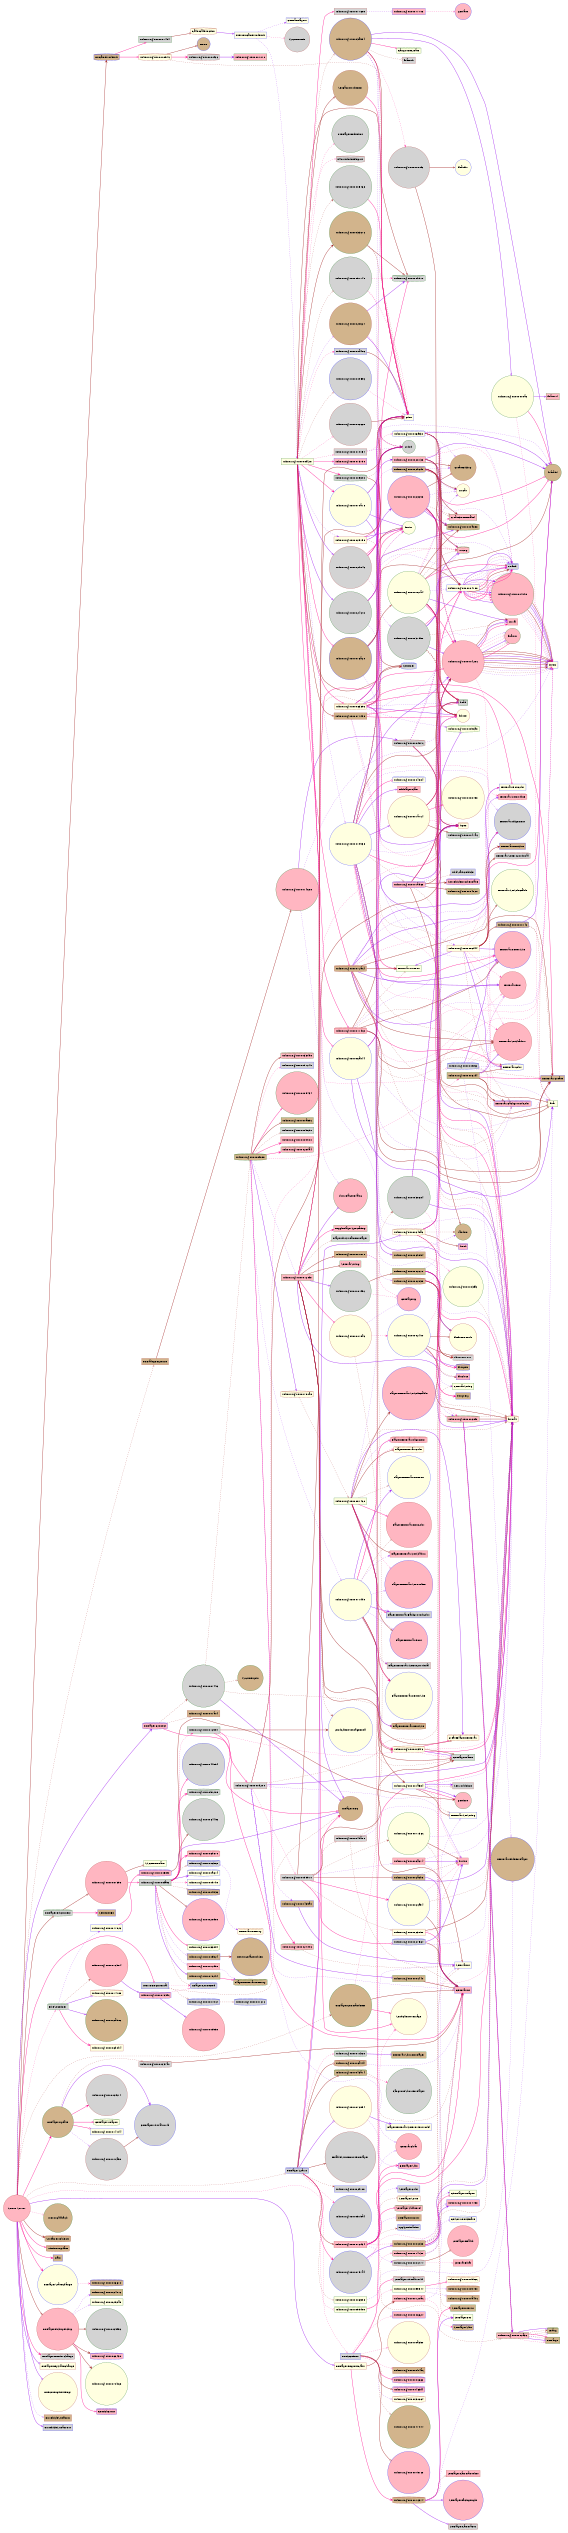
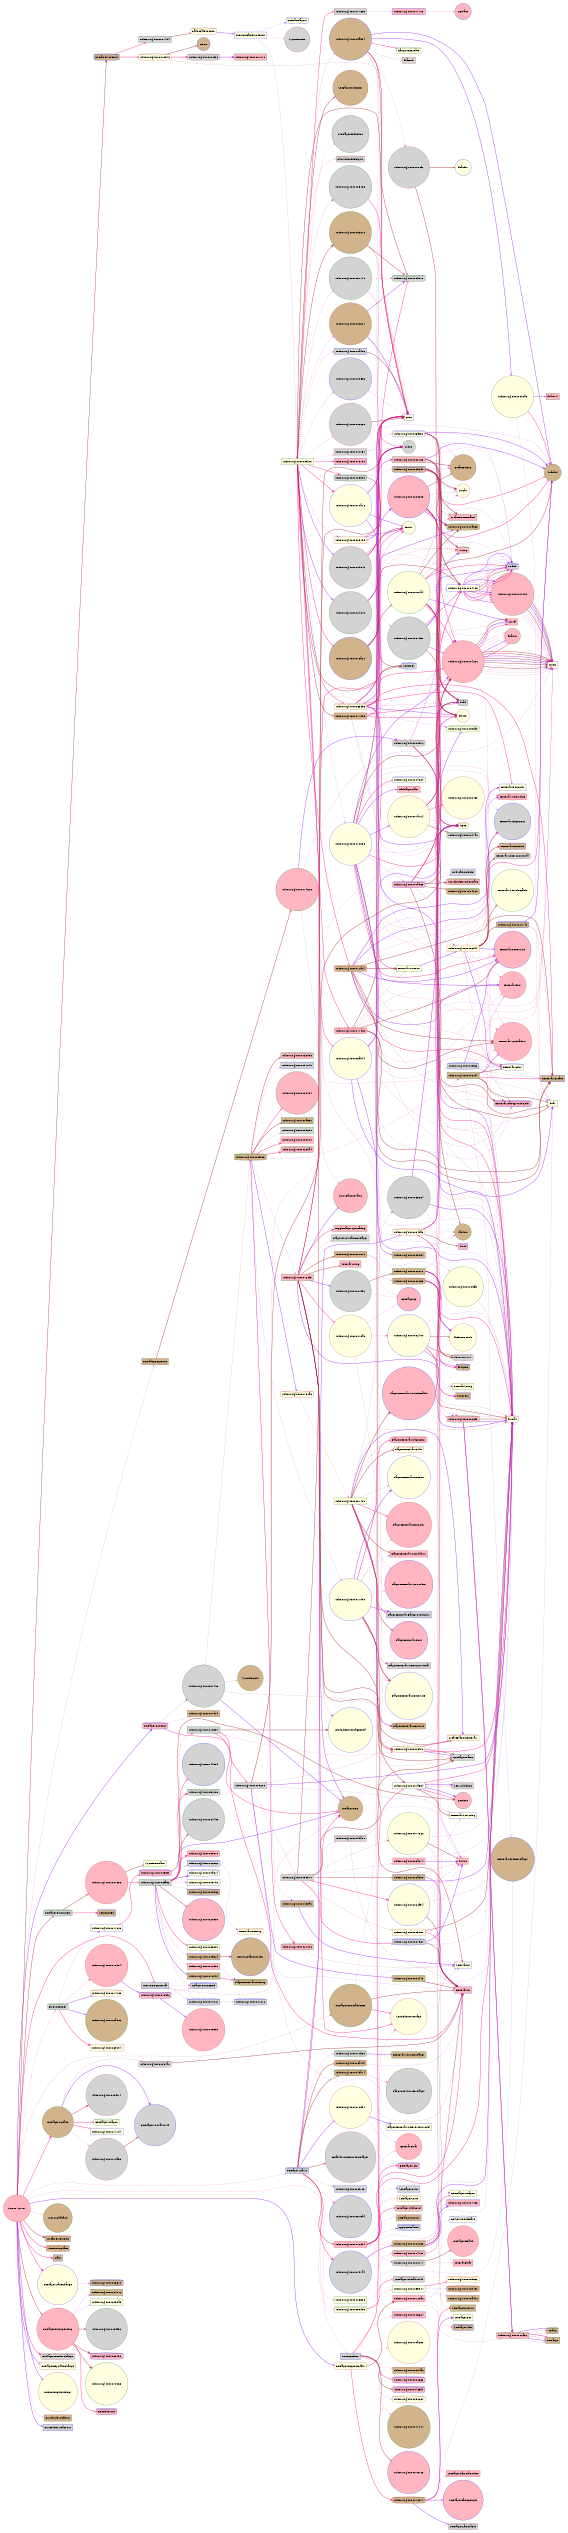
edge "SetGameModeText" -> "print": now "unknown@0x00077db8" -> "print"
node "SetVehicleNumberPlate": color blue -> darkgreen
edge "unknown@0x00082f44" -> "TextDrawUseBox": reversed
edge "unknown@0x00002038" -> "db_free_result": color brown -> purple
node "db_close": removed
